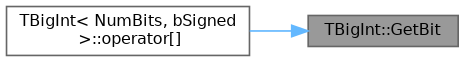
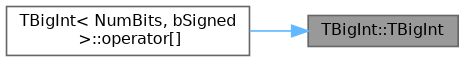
node "TBigInt::GetBit": label "TBigInt::GetBit" -> "TBigInt::TBigInt"
